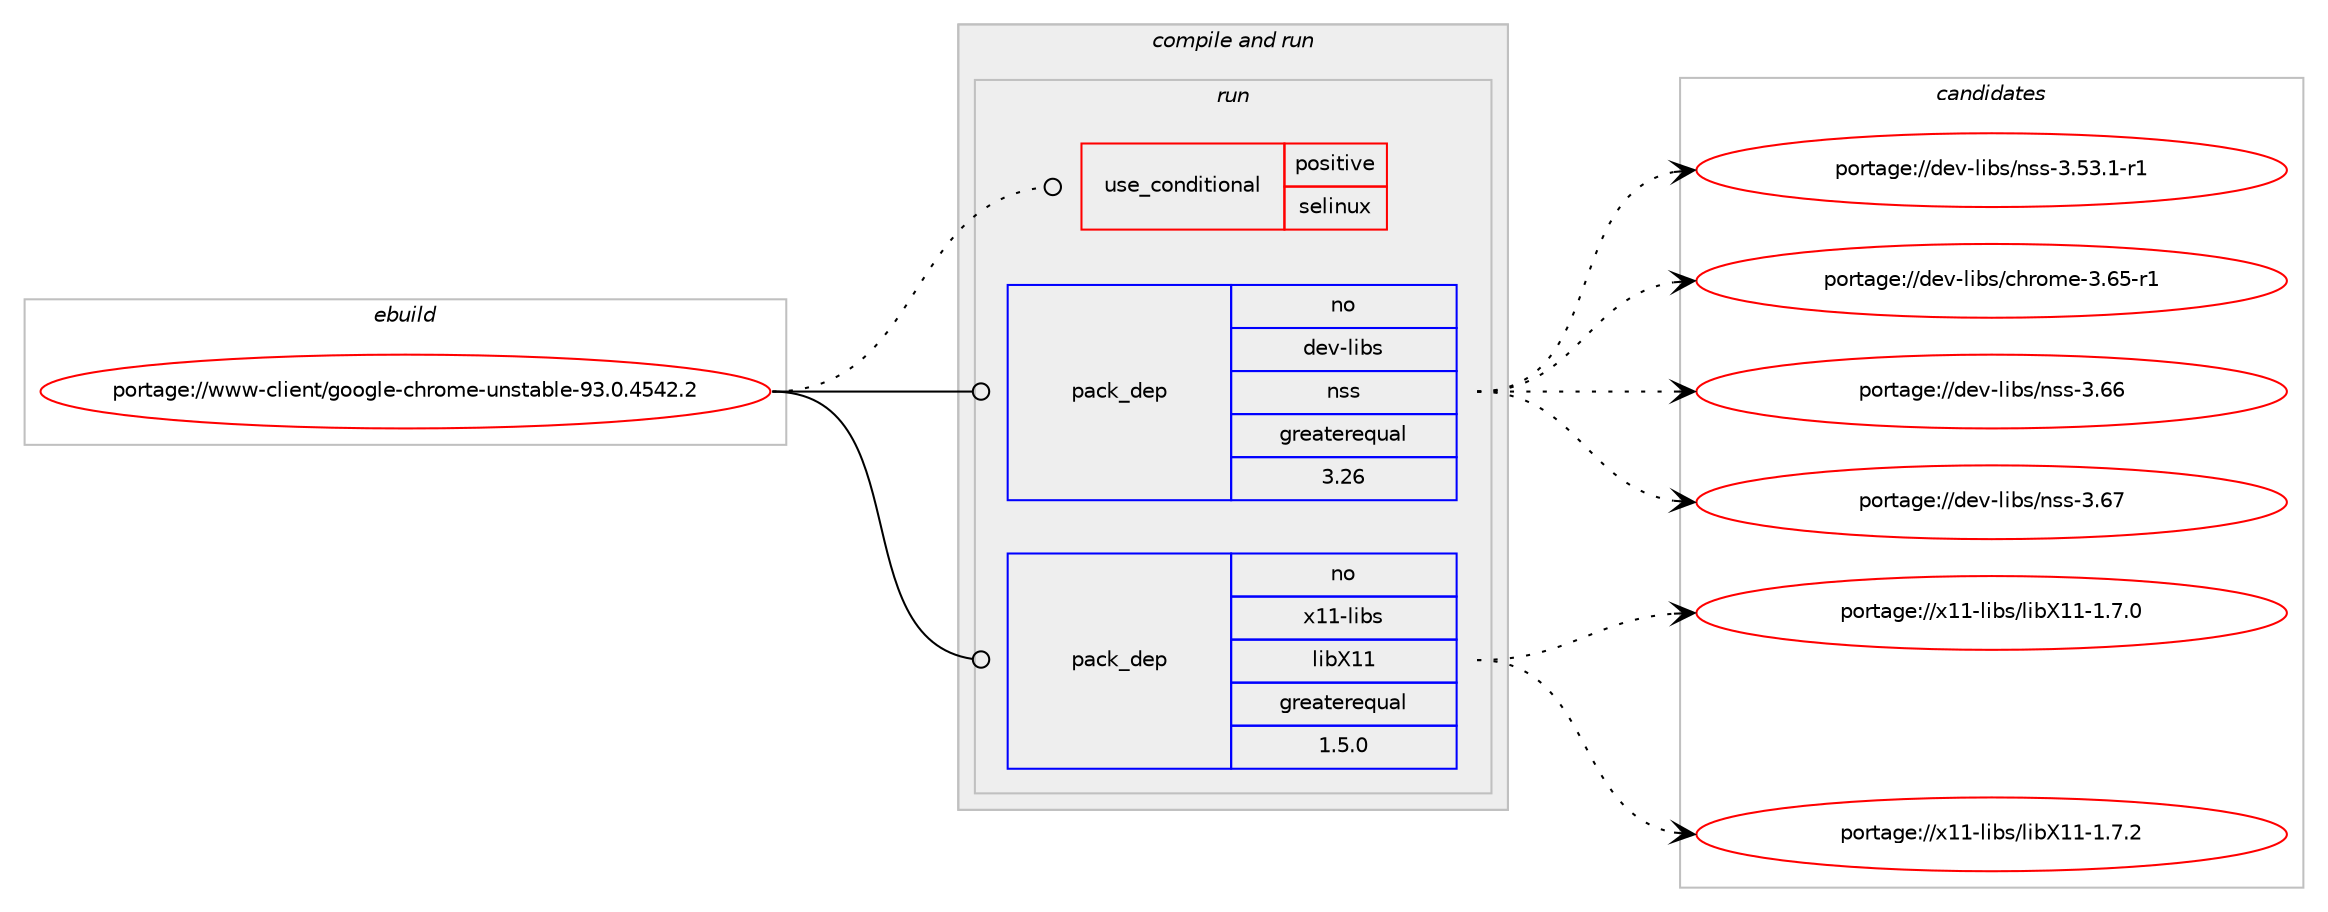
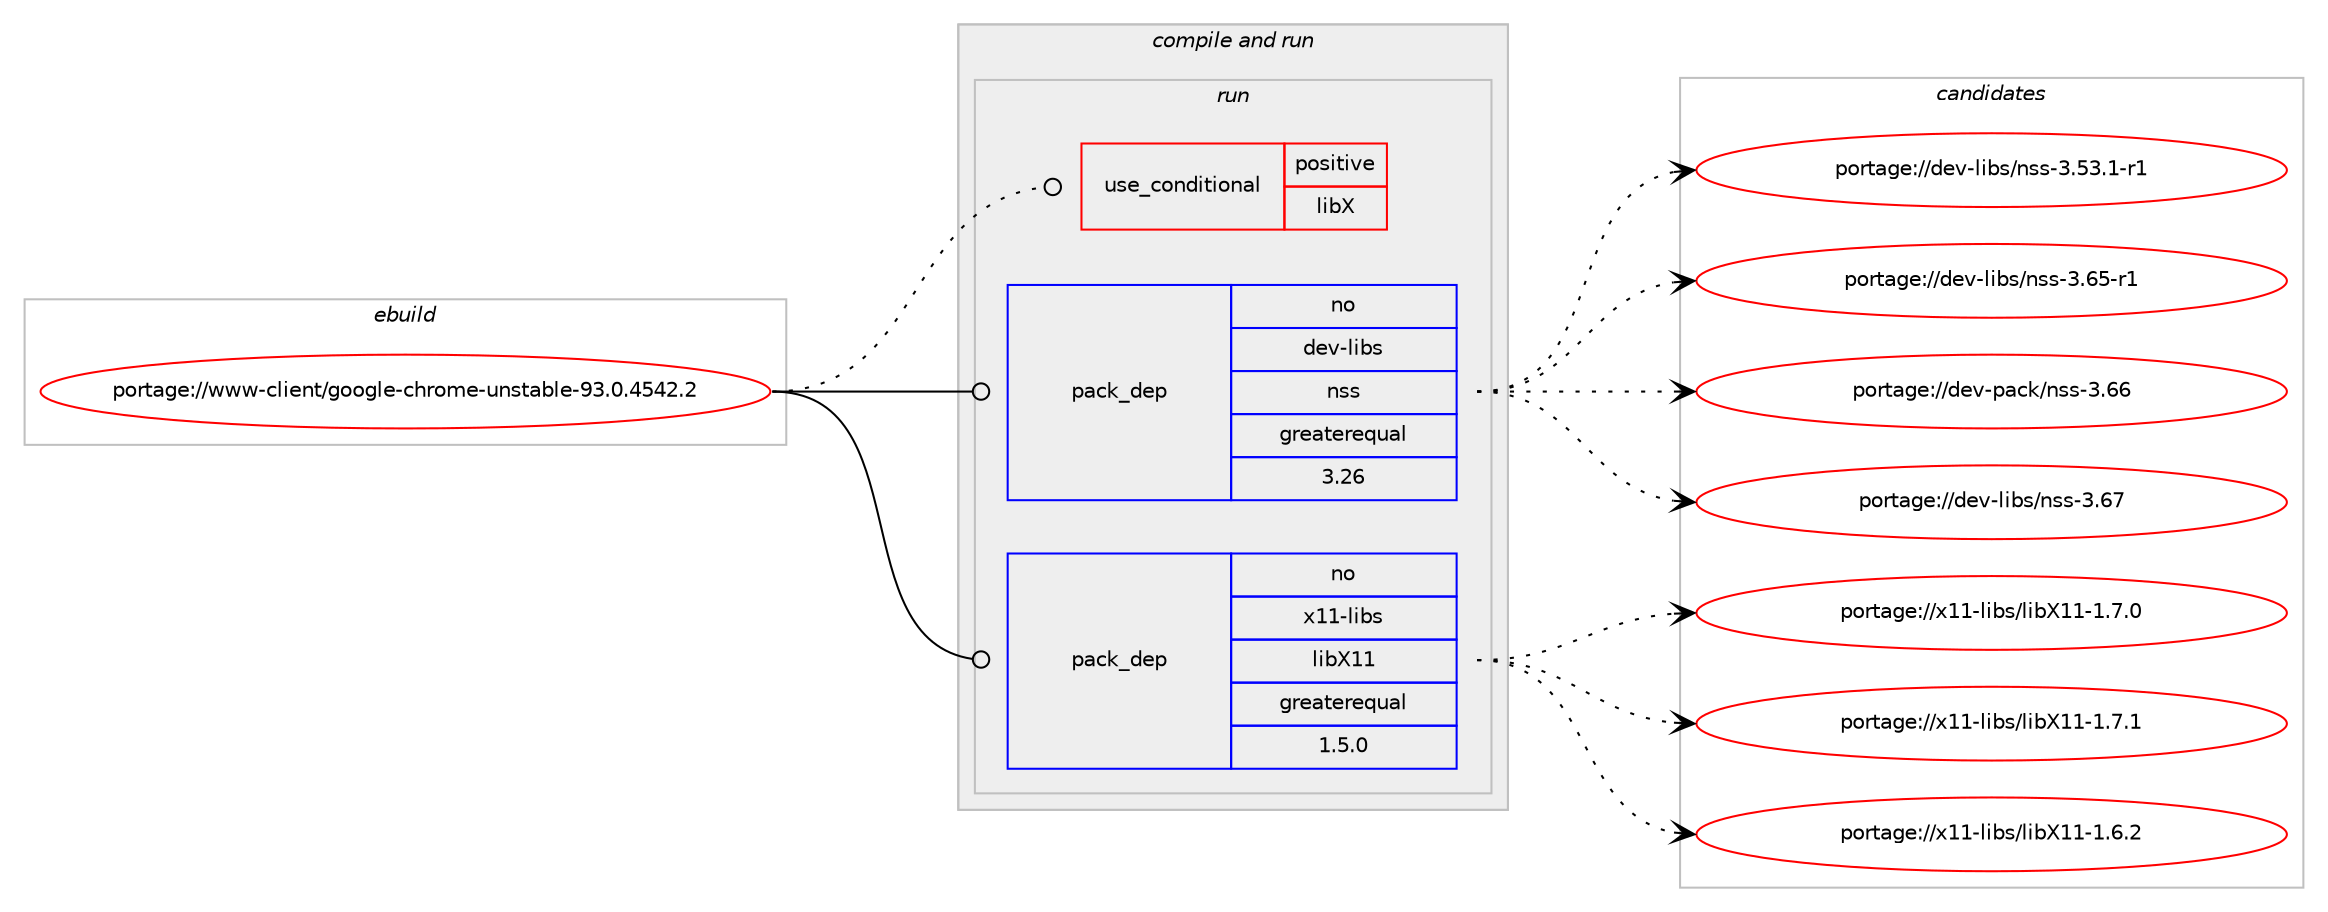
node "use_conditional": text "selinux" -> "libX"
node "portage://dev-libs/chrome-3.65-r1": label "portage://dev-libs/chrome-3.65-r1" -> "portage://dev-libs/nss-3.65-r1"
node "portage://dev-libs/nss-3.66": label "portage://dev-libs/nss-3.66" -> "portage://dev-pack/nss-3.66"
node "portage://x11-libs/libX11-1.7.1": added
node "portage://x11-libs/libX11-1.7.2": label "portage://x11-libs/libX11-1.7.2" -> "portage://x11-libs/libX11-1.6.2"
